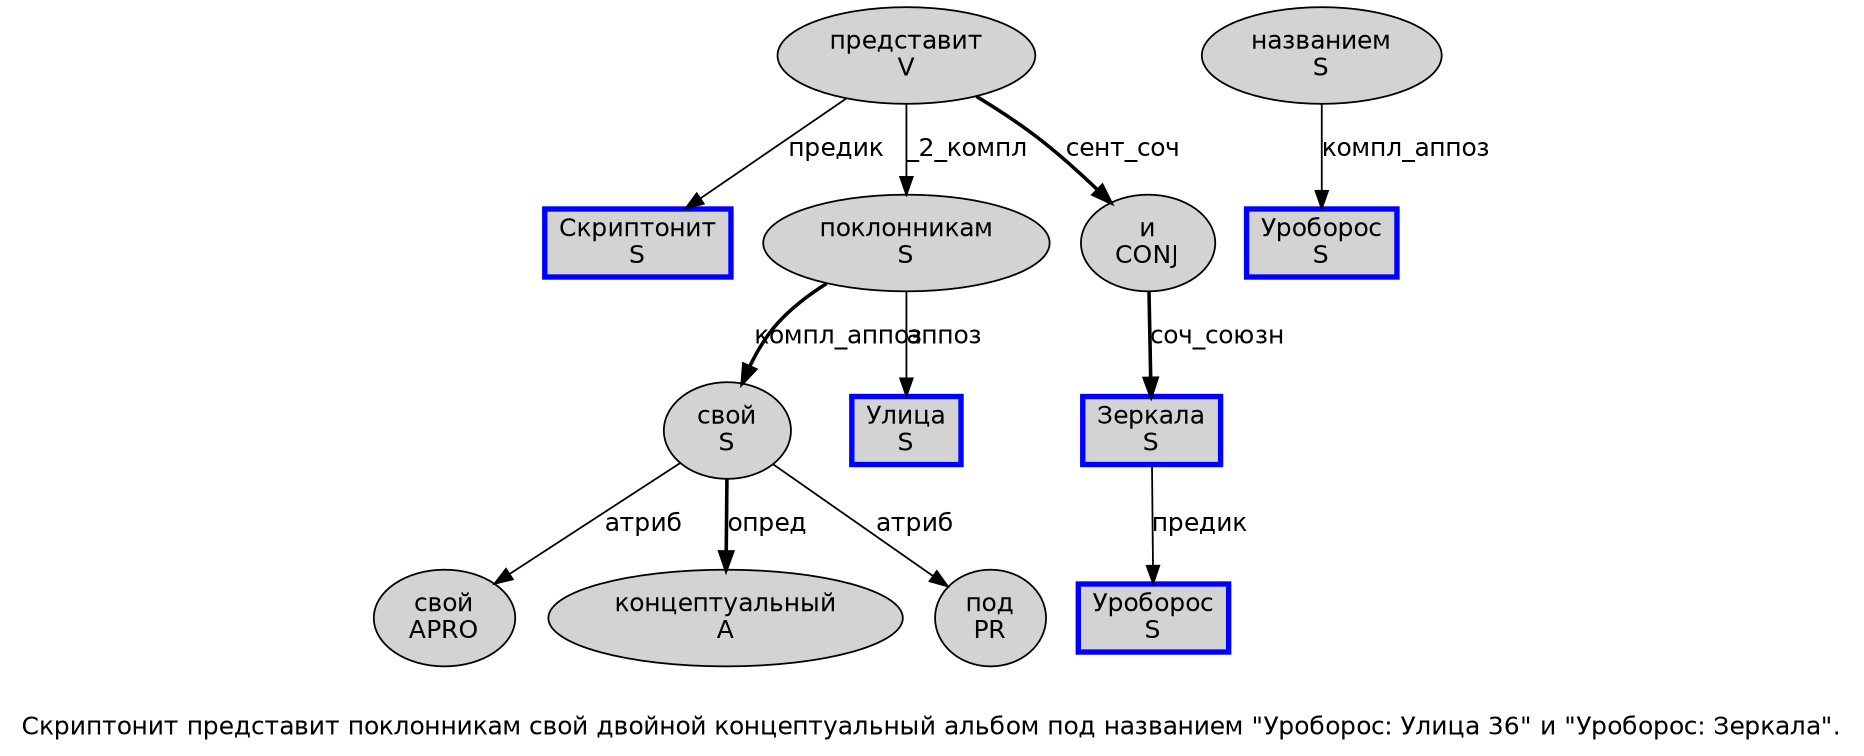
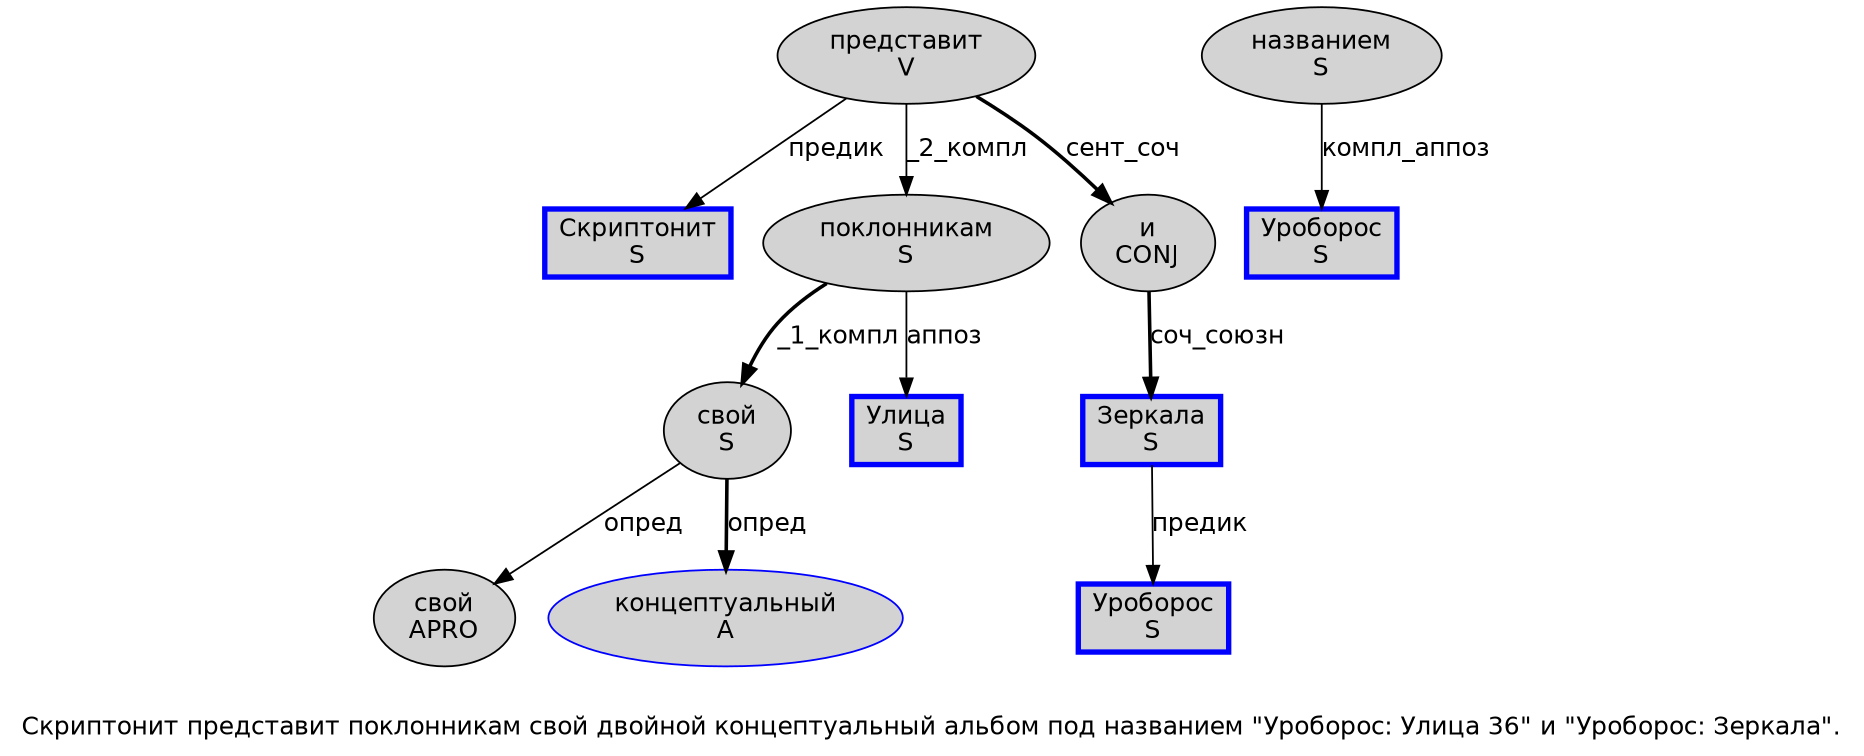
edge "поклонникам S" -> "свой S": label "компл_аппоз" -> "_1_компл"
edge "свой S" -> "свой APRO": label "атриб" -> "опред"
node "концептуальный A": color black -> blue
node "под PR": removed
